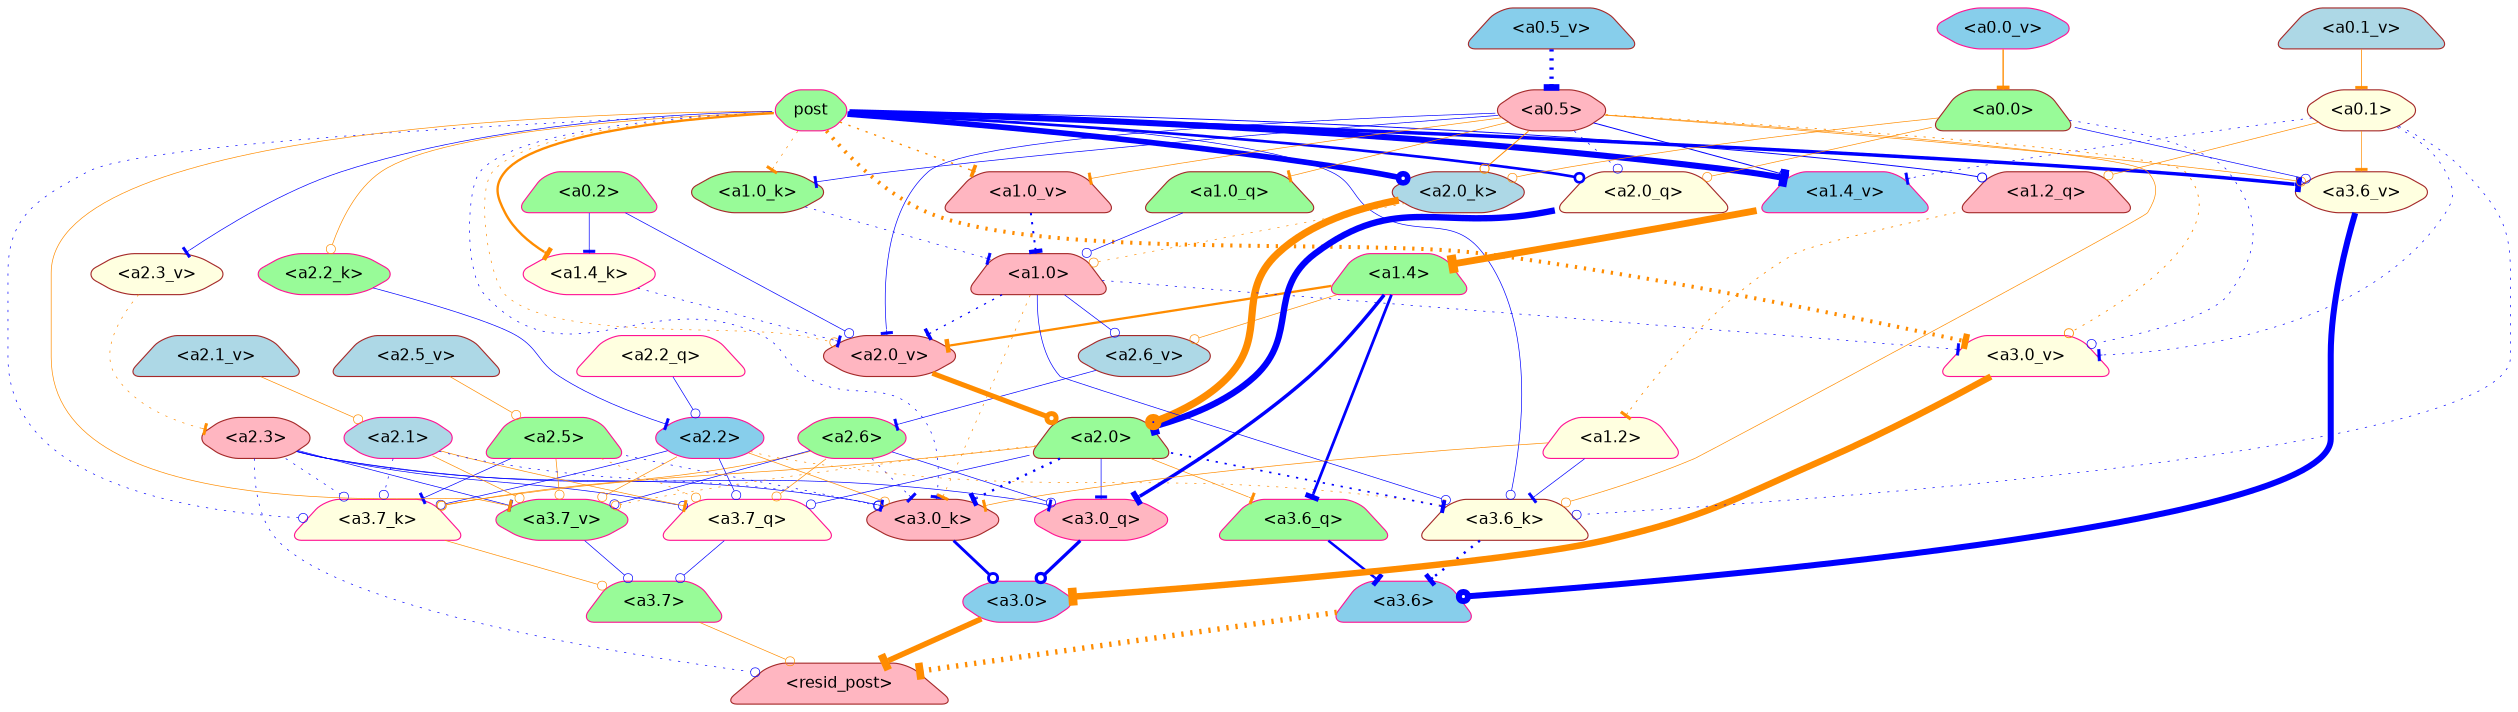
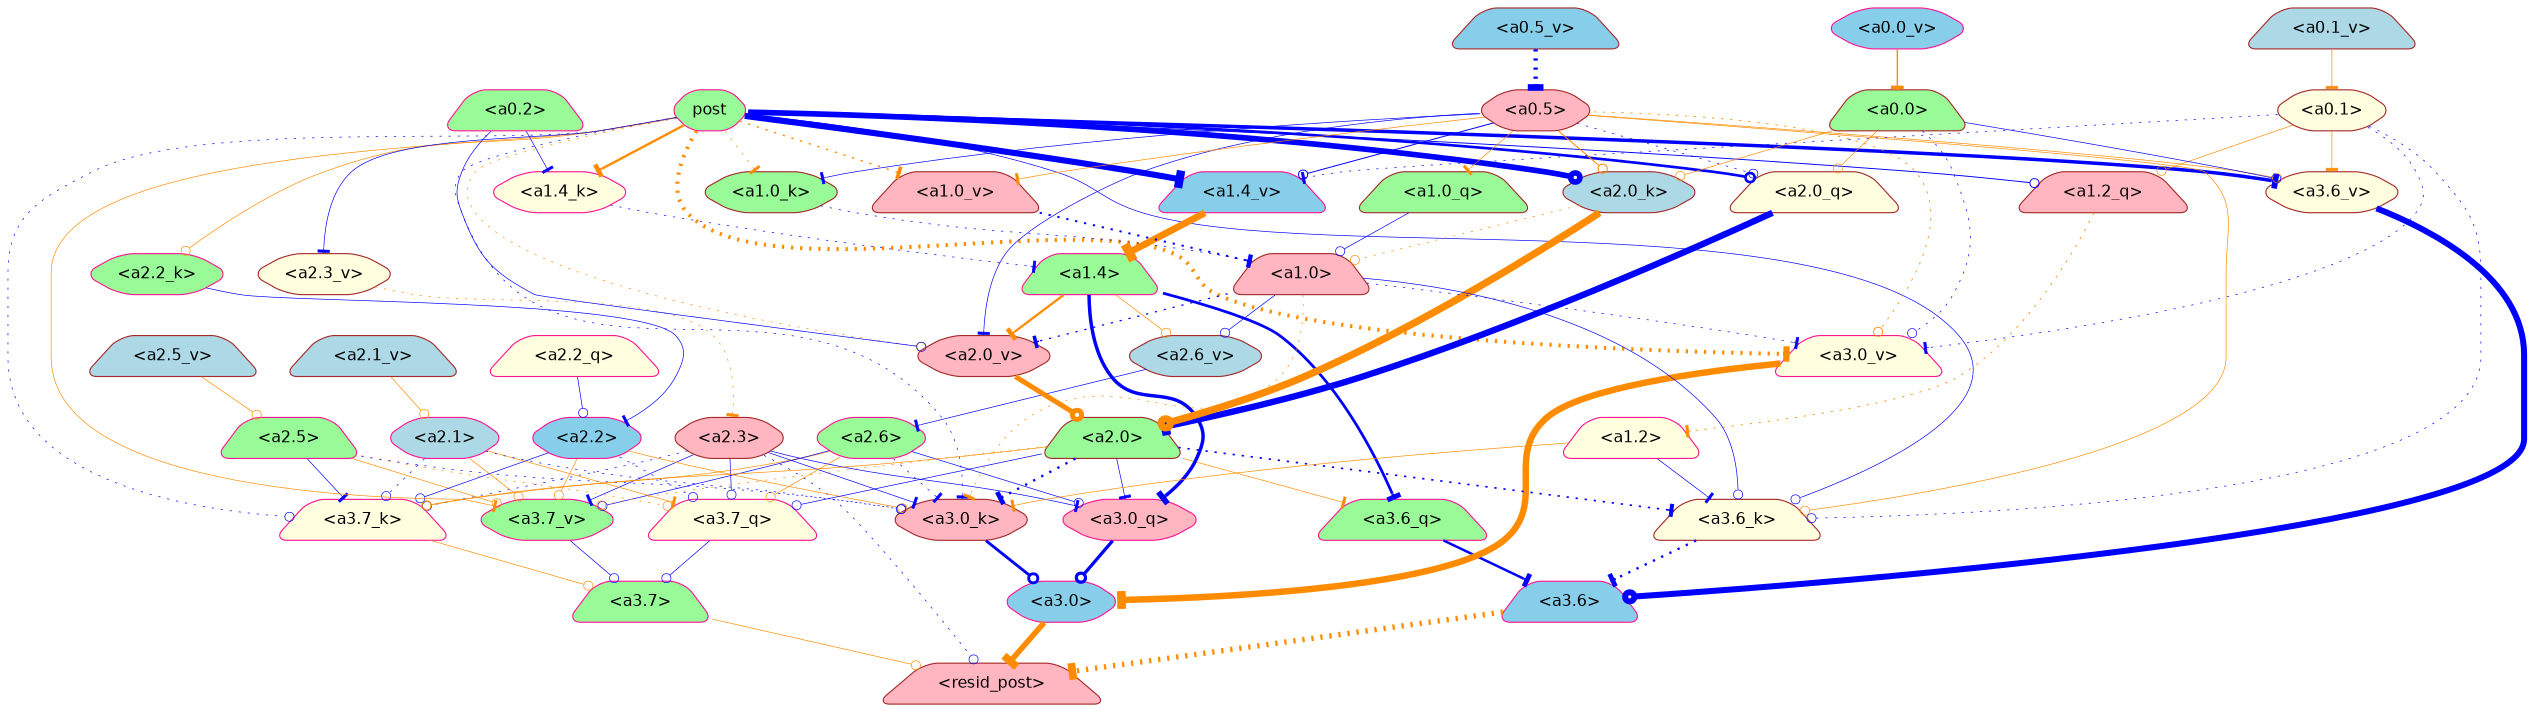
edge "<a1.4_k>" -> "<a2.0_v>": now "<a1.4_k>" -> "<a1.4>"
edge "<a2.2>" -> "<a3.7_q>": style bold -> dotted
edge "<a2.2>" -> "<a3.6_k>": removed
